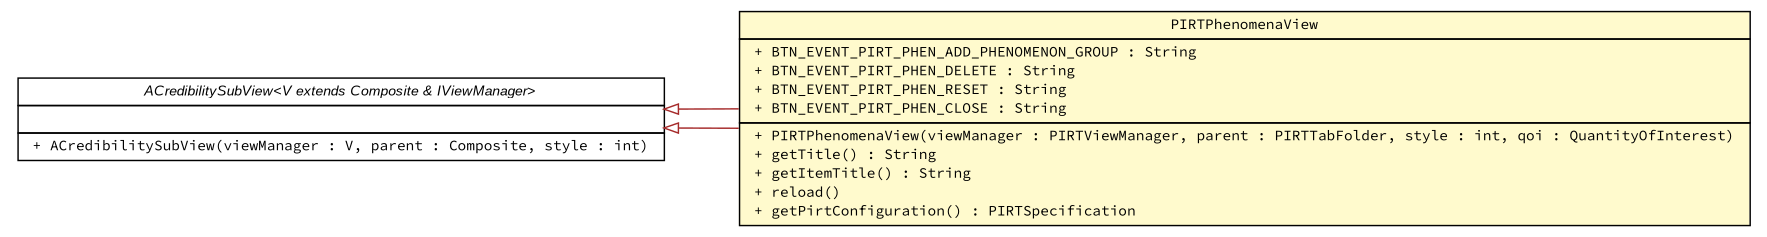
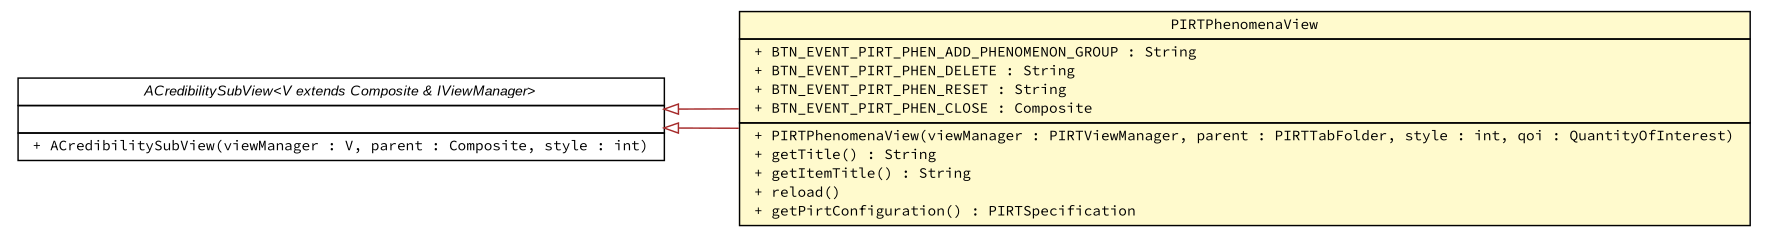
node "PIRTPhenomenaView": text "+ BTN_EVENT_PIRT_PHEN_CLOSE : String" -> "+ BTN_EVENT_PIRT_PHEN_CLOSE : Composite"
